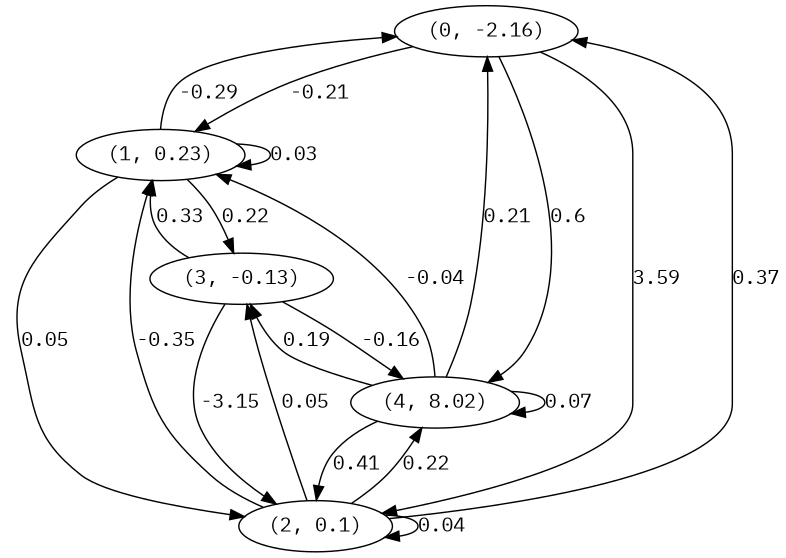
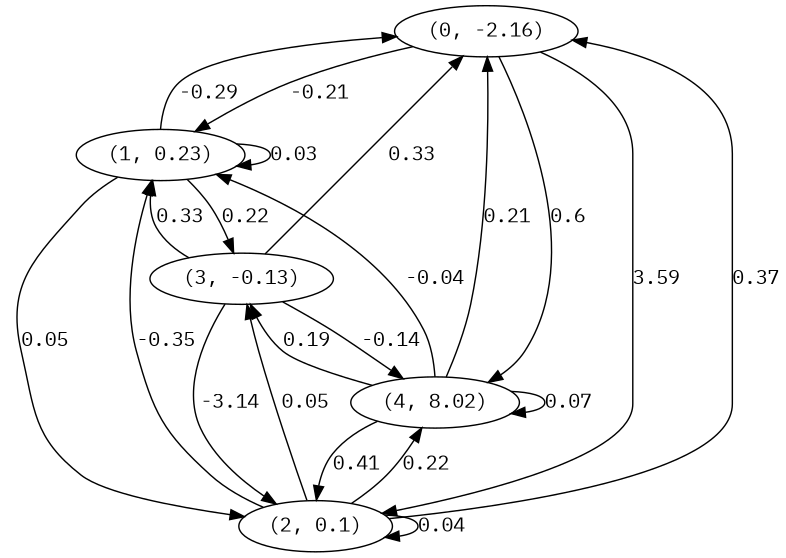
edge "(3, -0.13)" -> "(0, -2.16)": added, label "0.33"
edge "(3, -0.13)" -> "(4, 8.02)": label "-0.16" -> "-0.14"
edge "(3, -0.13)" -> "(2, 0.1)": label "-3.15" -> "-3.14"
